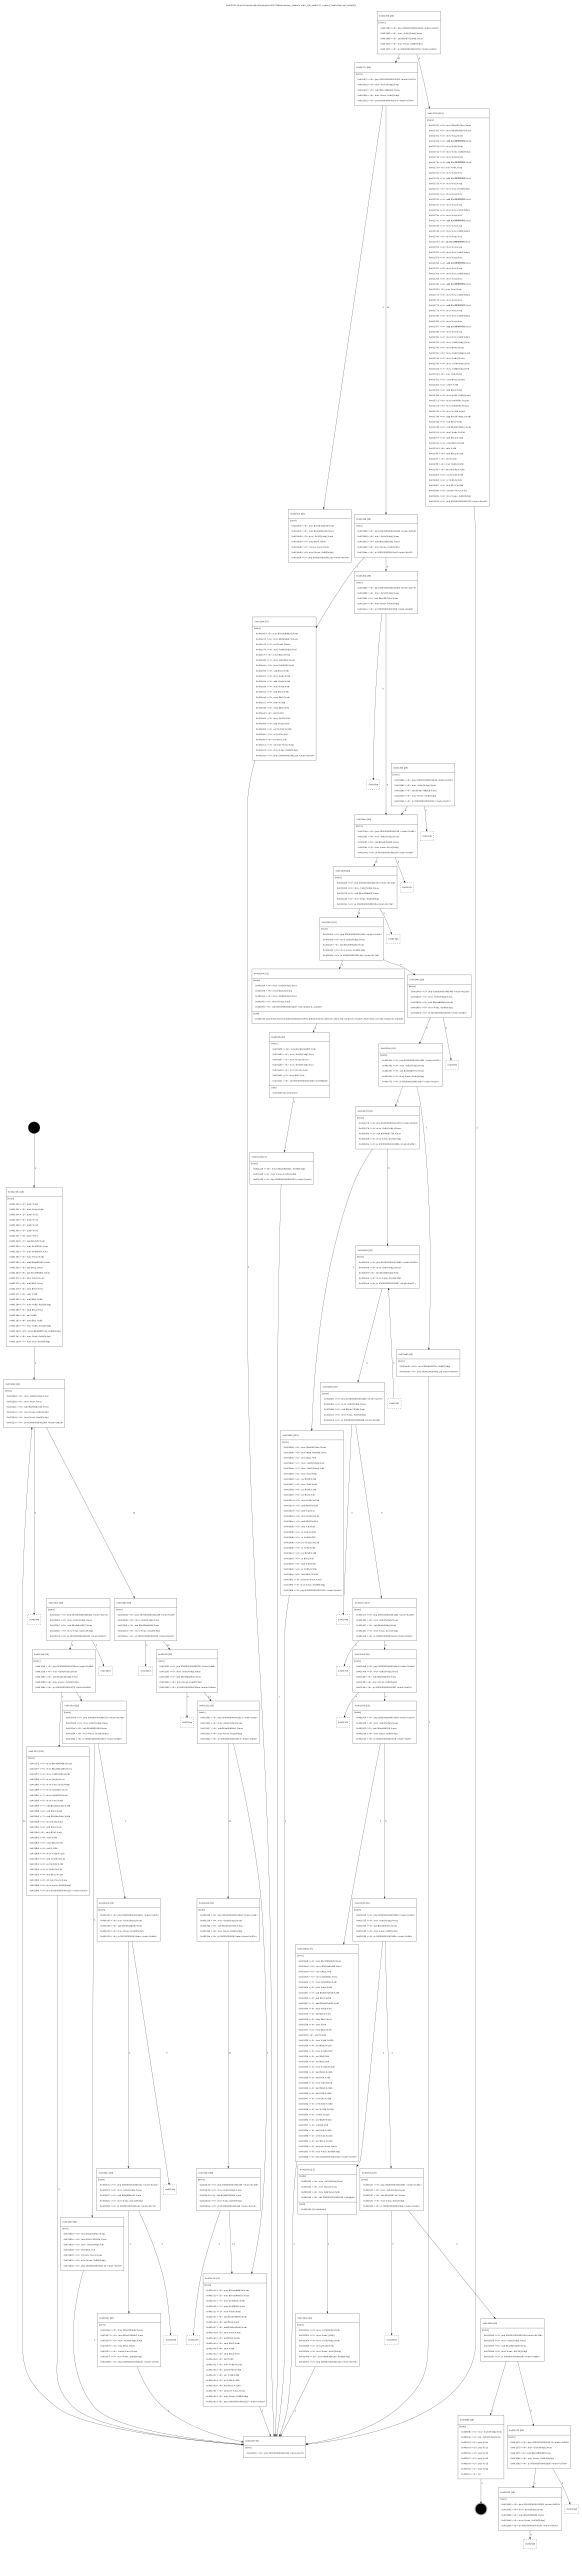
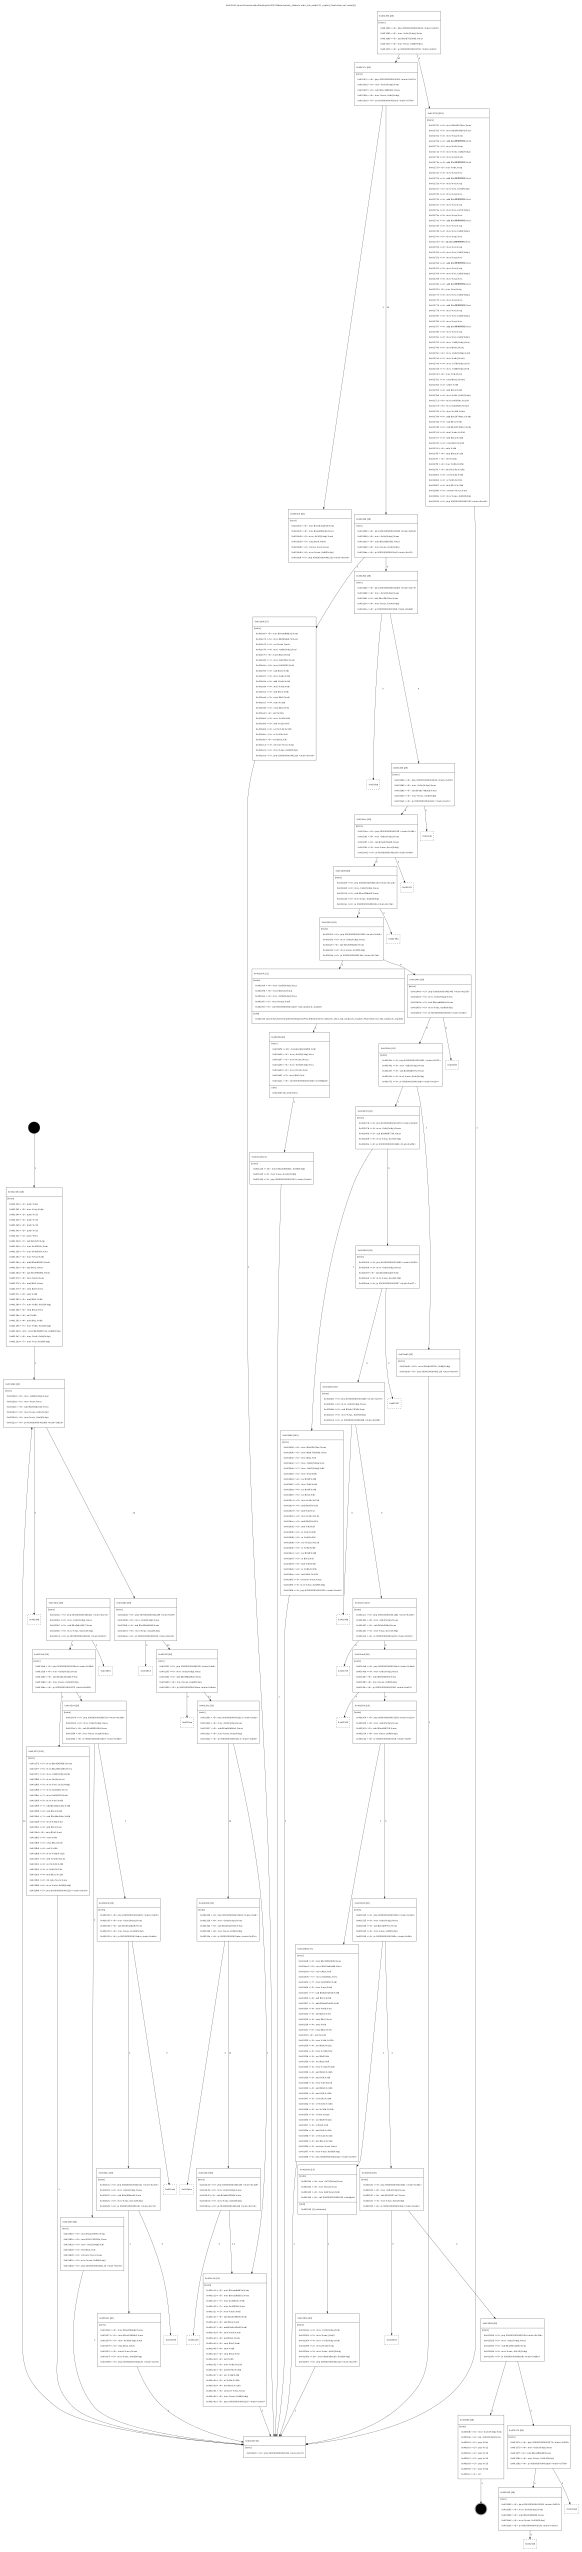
edge "0x4013b4 [28]" -> "0x4013ec [28]": now "0x4013b4 [28]" -> "0x4013d0 [28]"
edge "0x402097" -> "0x401494 [28]": reversed
node "0x401abe": added
